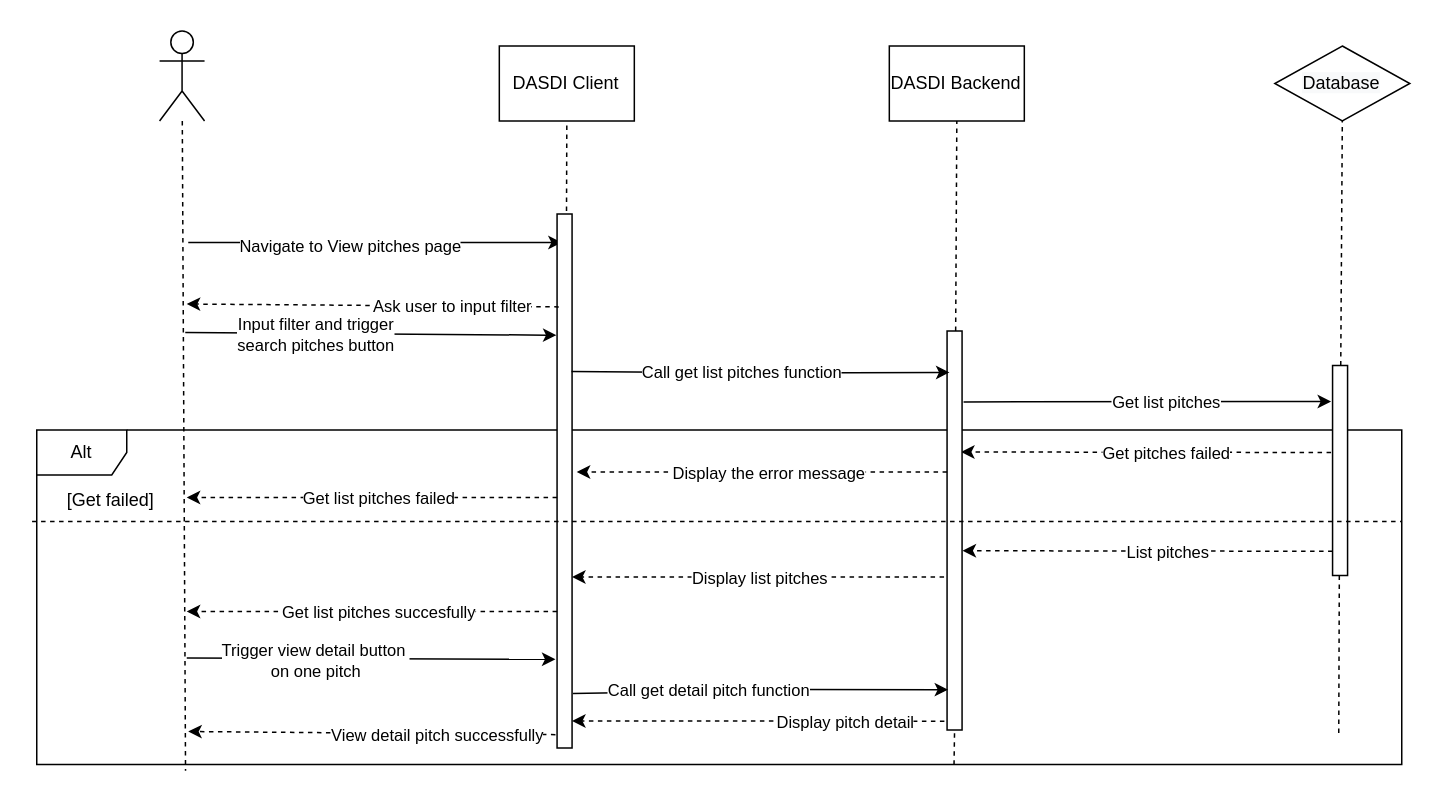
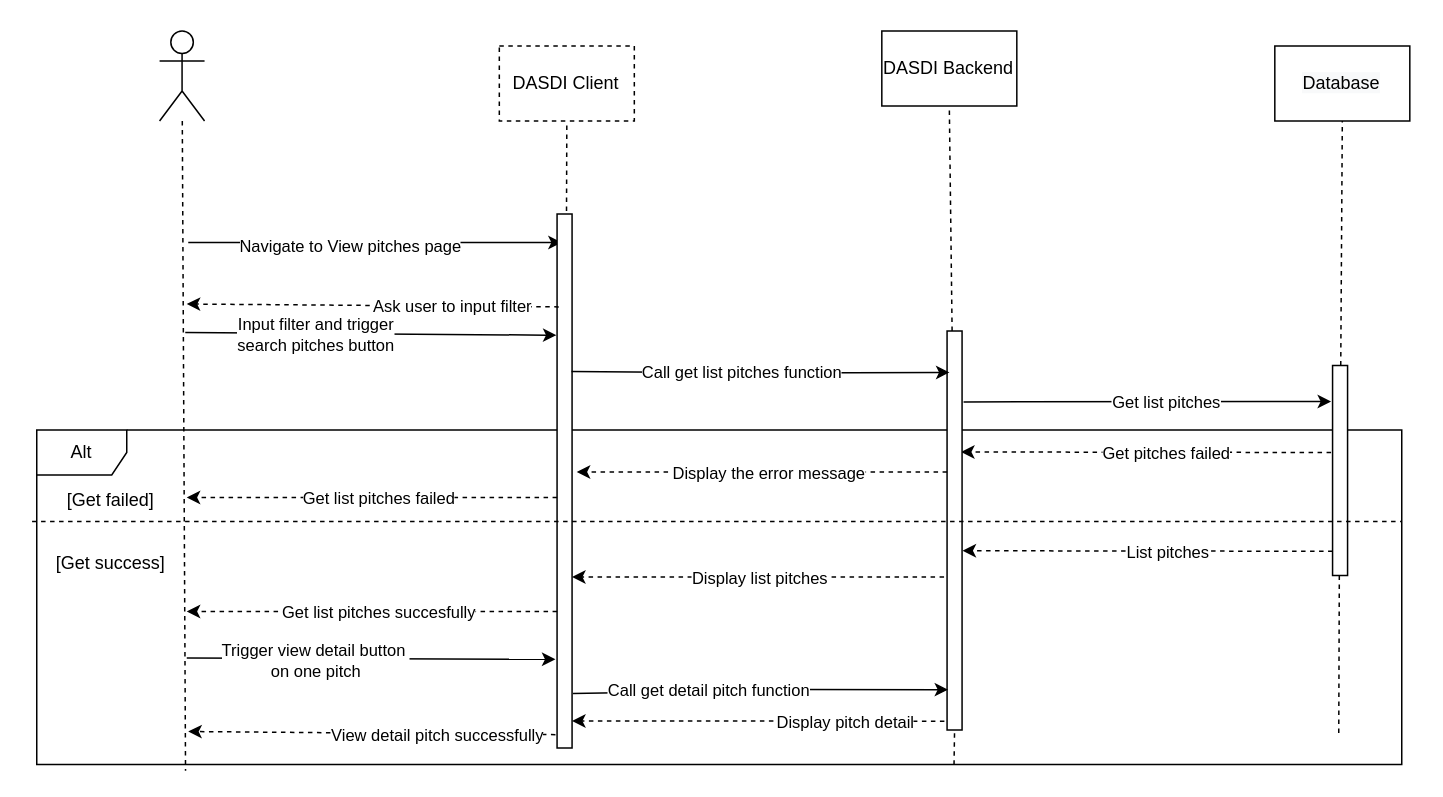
node "DASDI Client": style solid -> dashed
node "DASDI Backend": moved (957, 83) -> (949, 68)
node "Database": shape diamond -> rectangle
node "[Get success]": added
